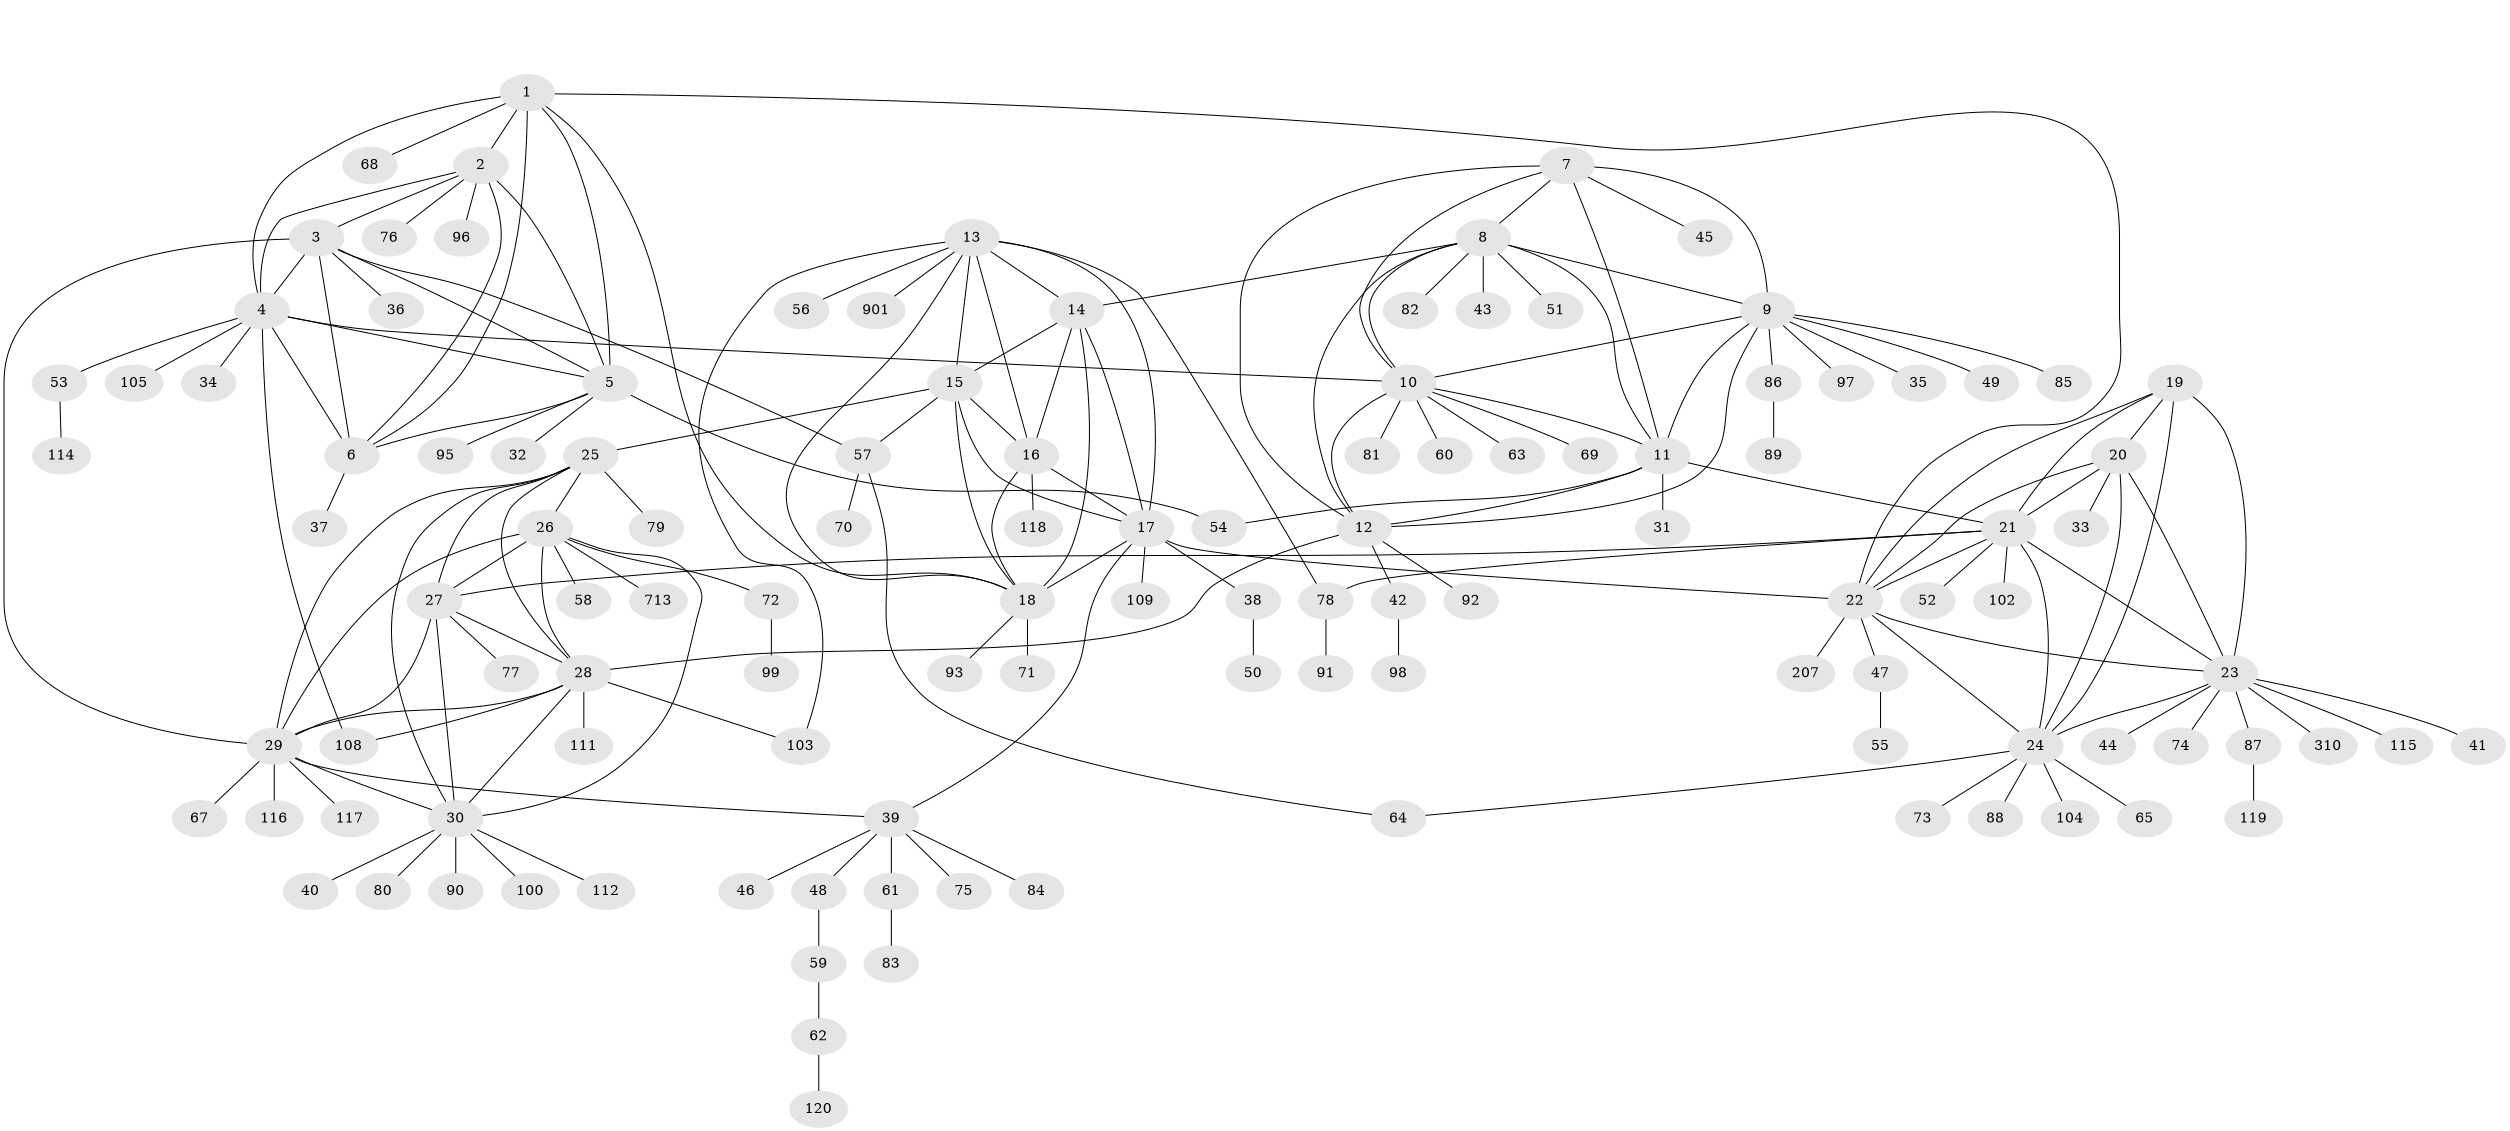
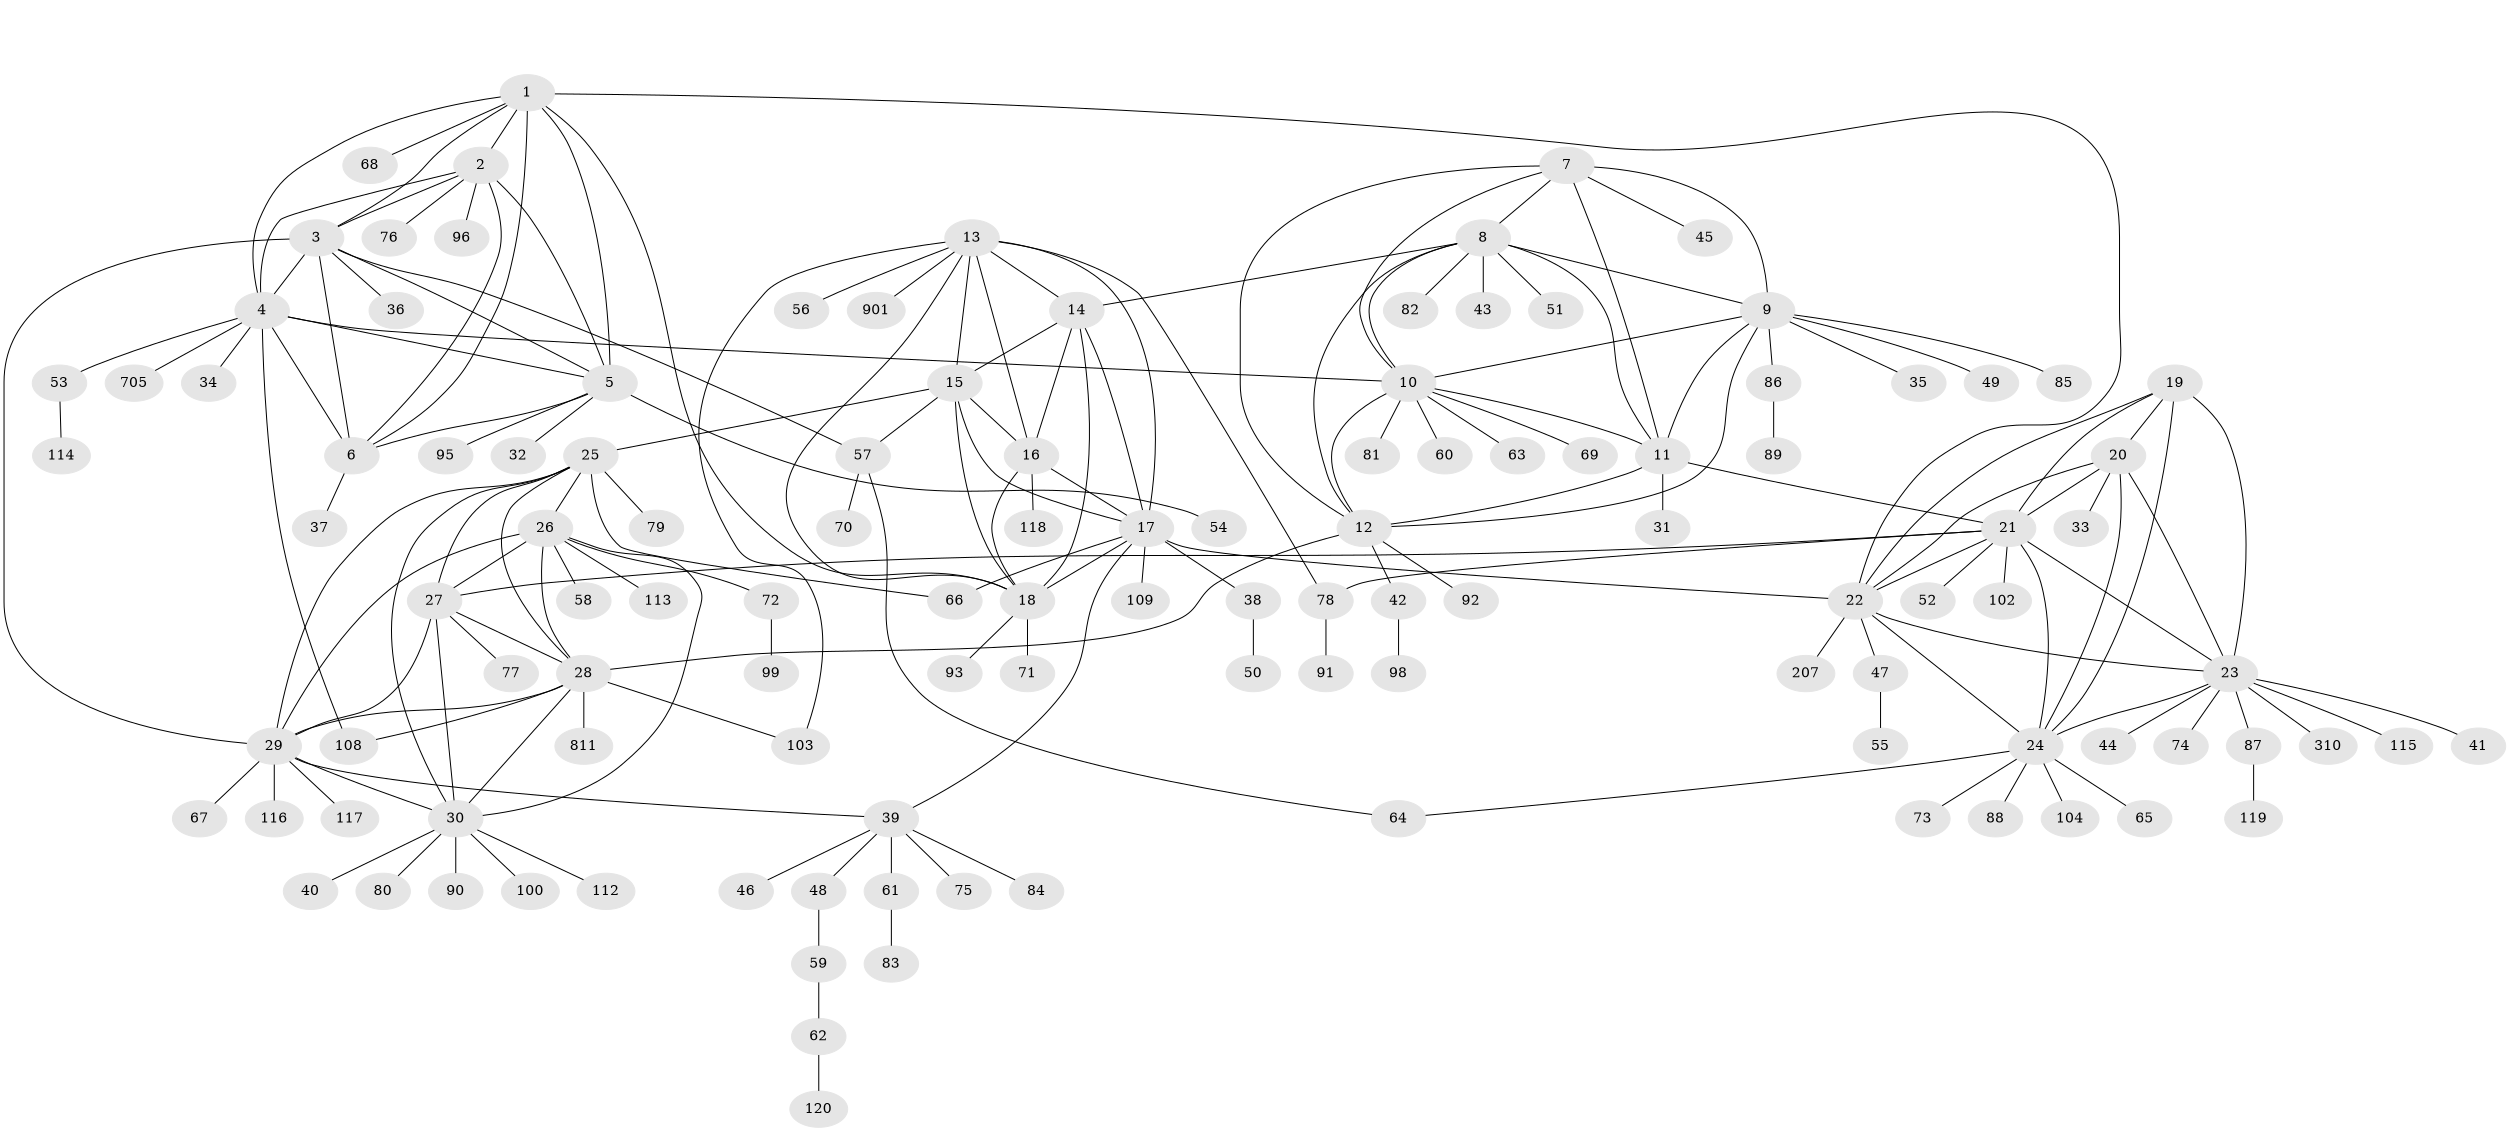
edge "1" -- "3": added
node "105": label "105" -> "705"
node "97": removed
edge "11" -- "54": removed
node "713": label "713" -> "113"
node "66": added
node "111": label "111" -> "811"
